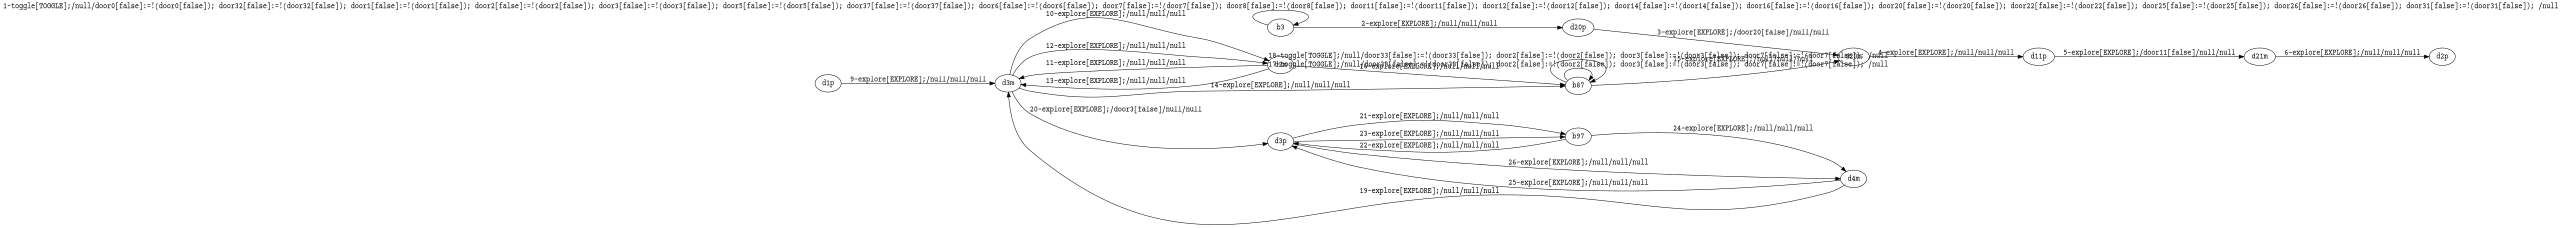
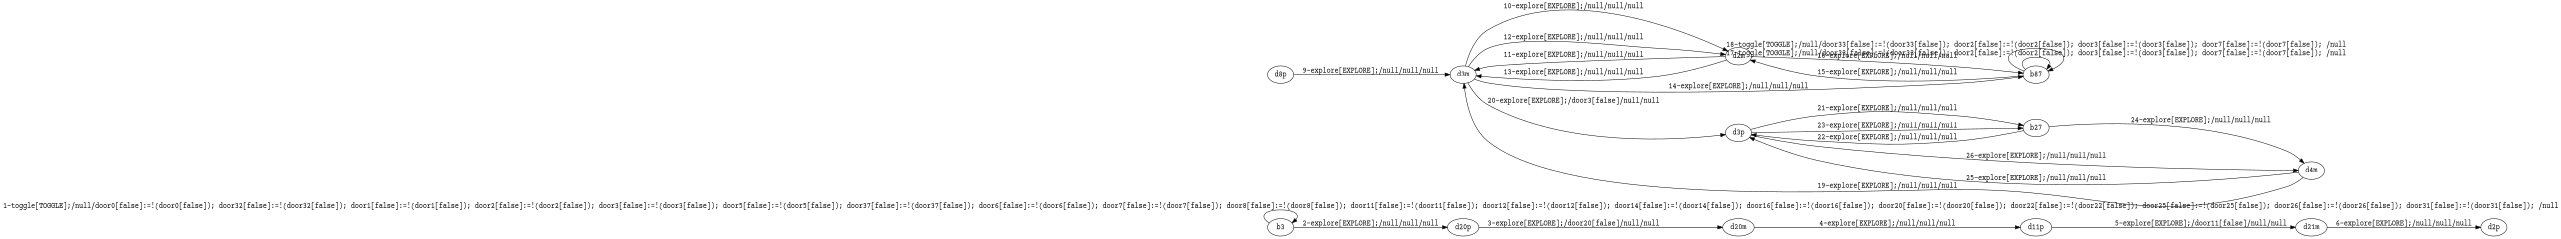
edge "b87" -> "d20m": now "b87" -> "d2m"
node "d1p": label "d1p" -> "d8p"
node "b97": label "b97" -> "b27"
